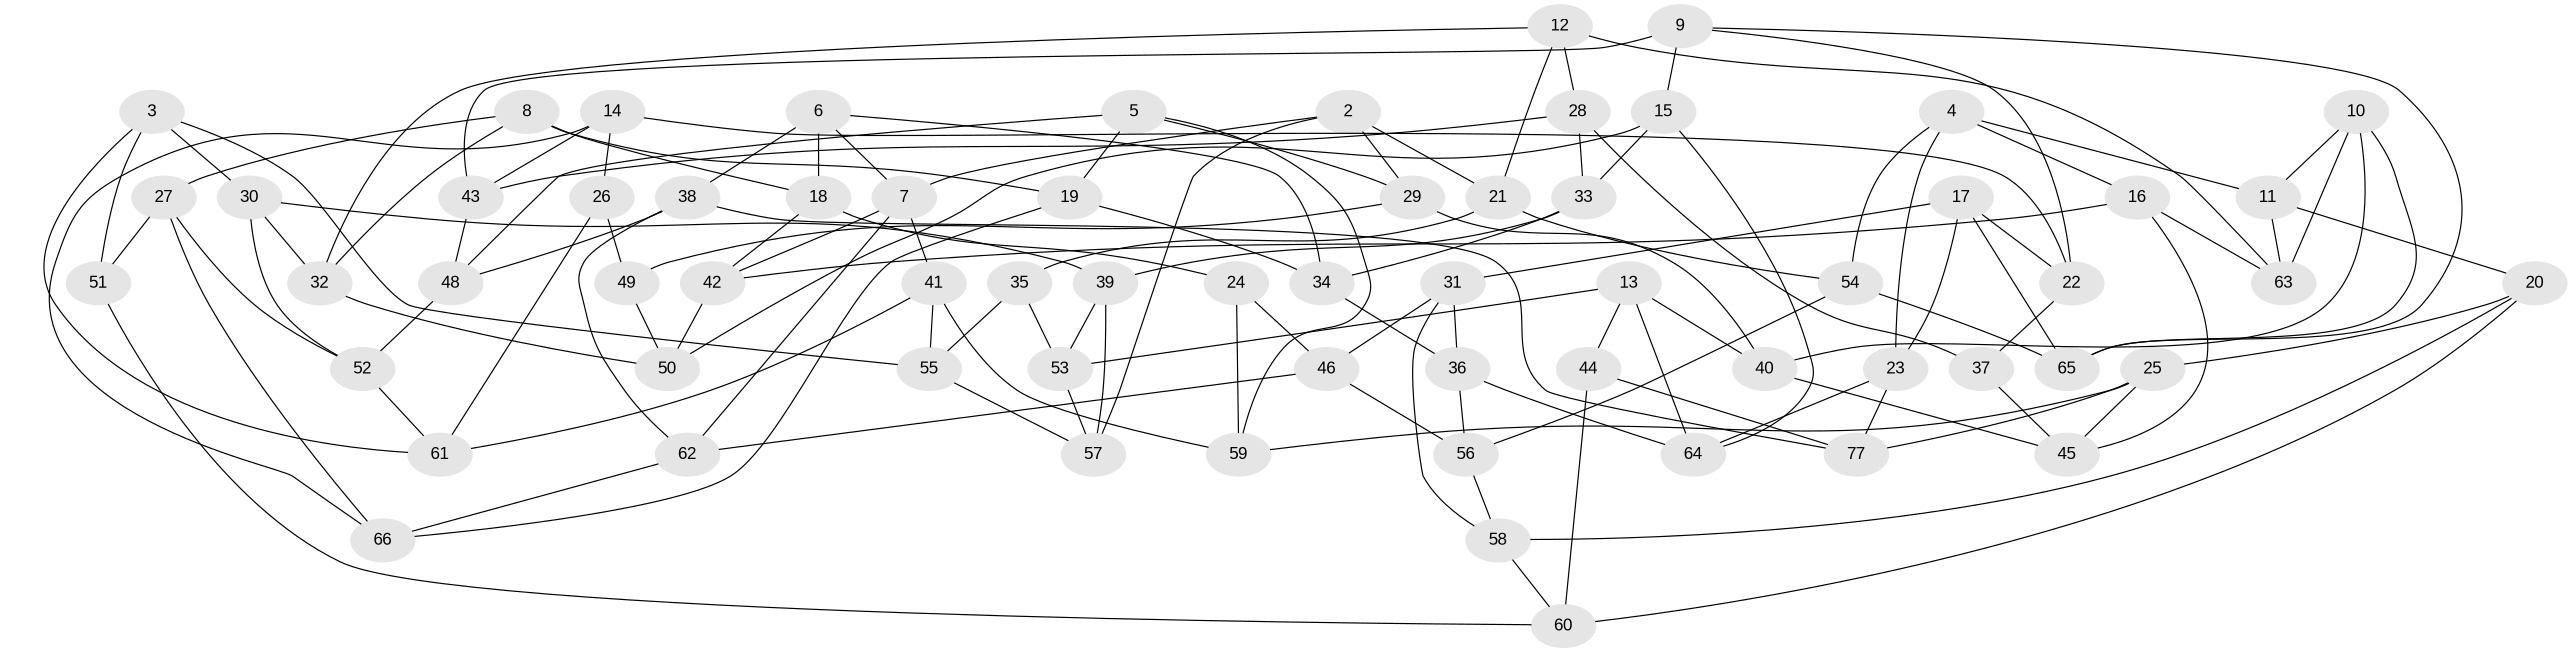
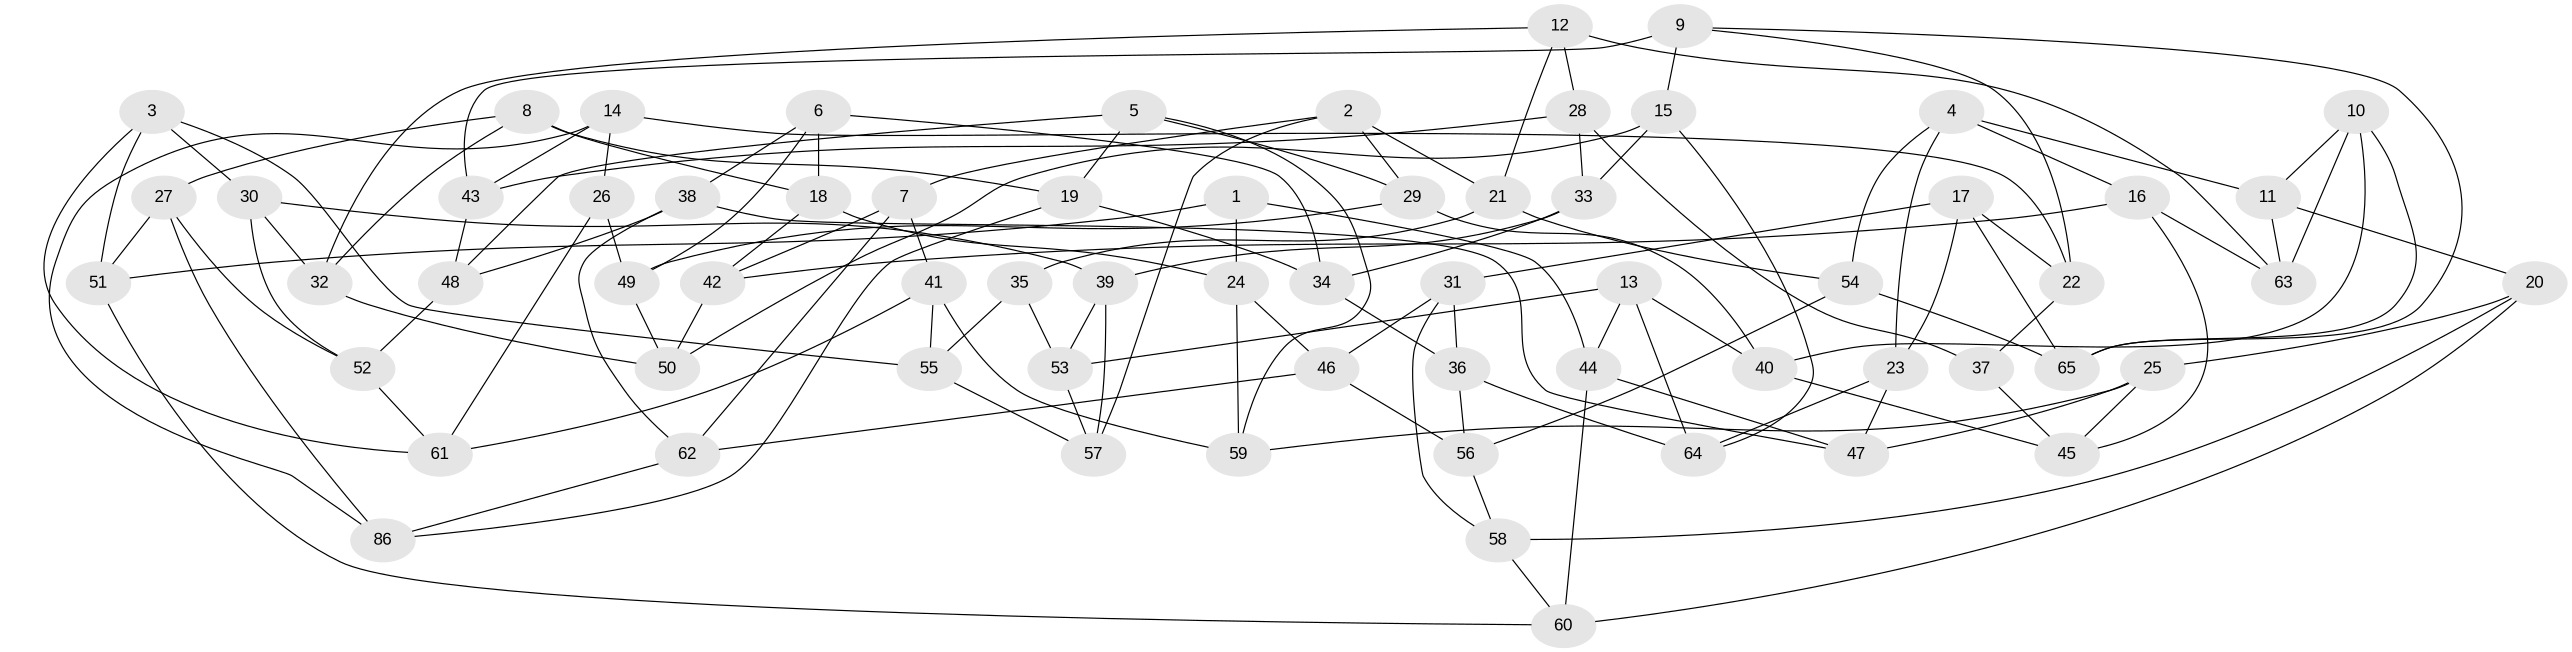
edge "6" -- "7": now "6" -- "49"
node "1": added
node "77": label "77" -> "47"
node "66": label "66" -> "86"
